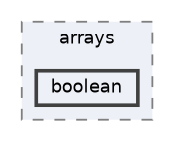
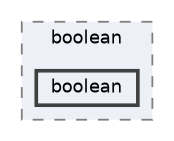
cluster "arrays": label "arrays" -> "boolean"
